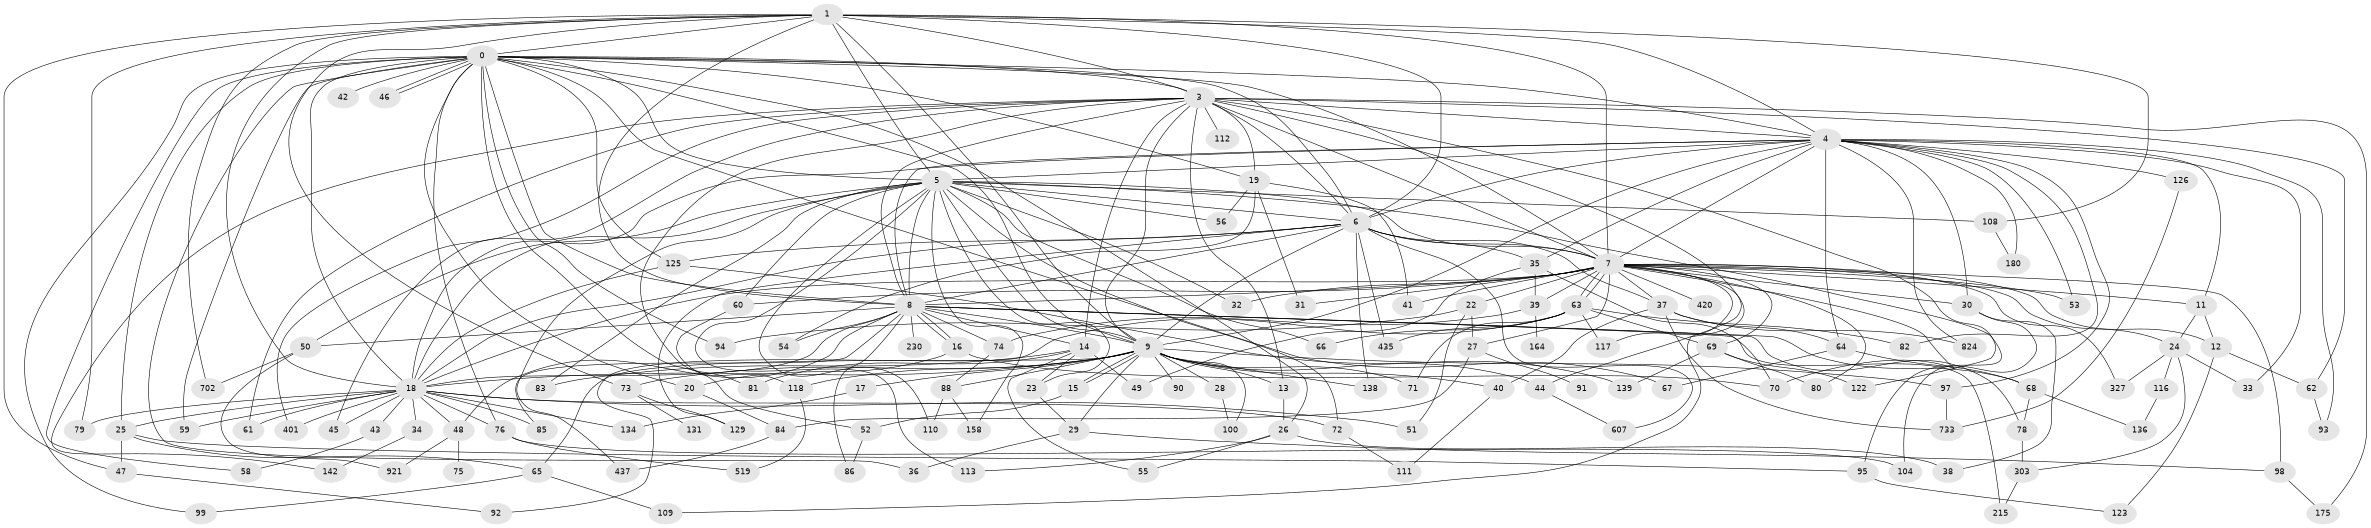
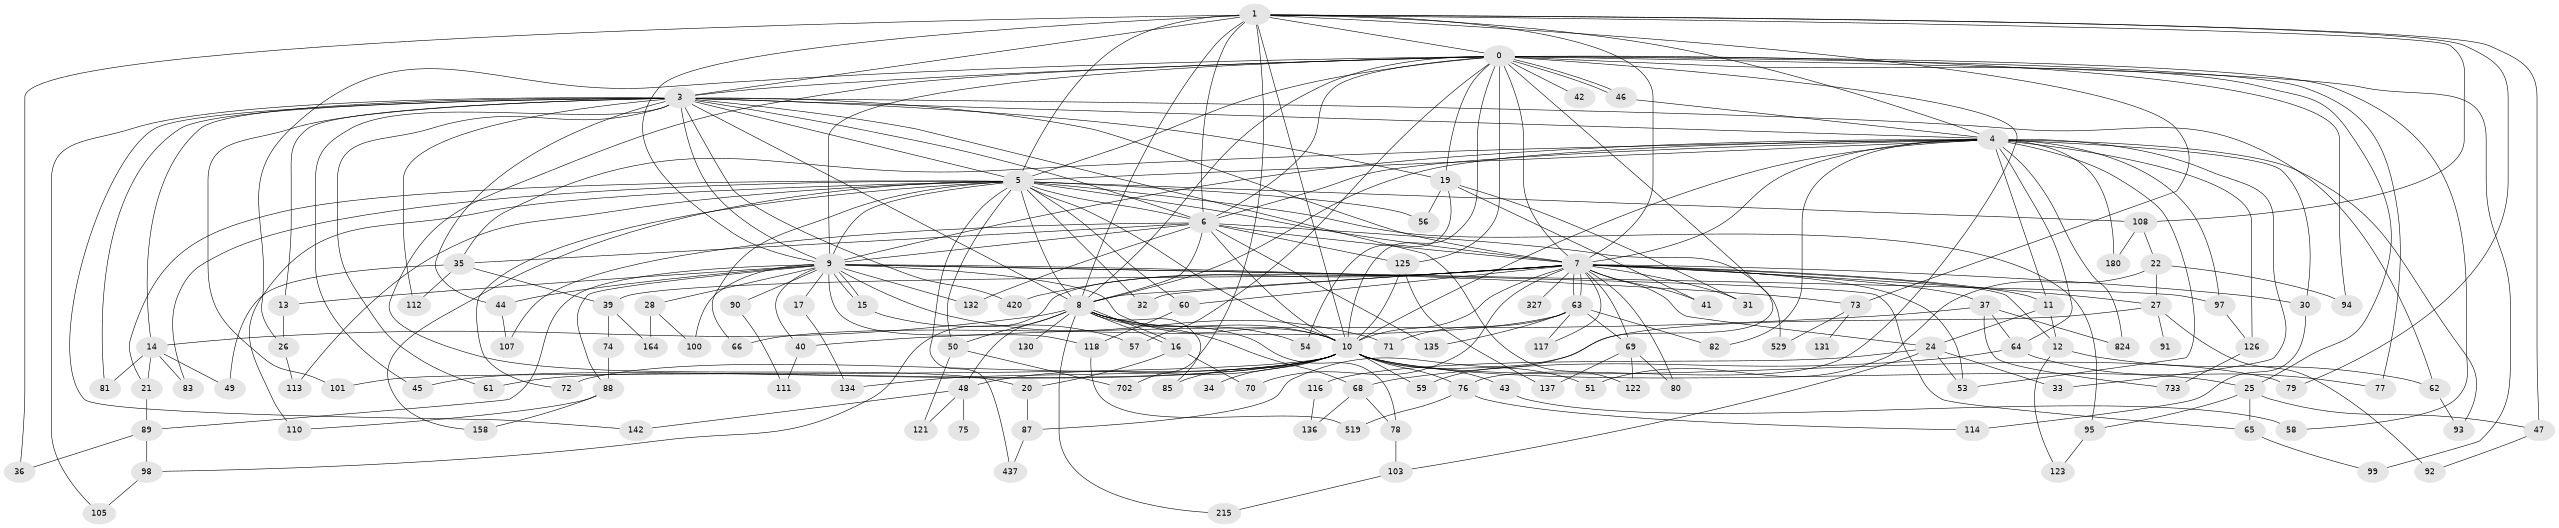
edge "0" -- "4": now "46" -- "4"
edge "3" -- "5": added
edge "3" -- "420": added
edge "6" -- "37": removed
edge "7" -- "22": now "108" -- "22"
edge "35" -- "70": now "35" -- "112"
edge "8" -- "9": removed
edge "28" -- "164": added
edge "8" -- "74": removed
node "230": label "230" -> "130"
node "435": label "435" -> "135"
edge "63" -- "92": now "27" -- "92"
edge "24" -- "327": now "24" -- "53"
node "18": label "18" -> "10"
node "23": label "23" -> "21"
node "138": label "138" -> "132"
node "139": label "139" -> "137"
node "67": label "67" -> "77"
edge "97" -- "733": now "97" -- "126"
edge "0" -- "36": now "1" -- "36"
node "401": label "401" -> "101"
node "129": label "129" -> "529"
node "84": label "84" -> "87"
node "52": label "52" -> "57"
node "29": label "29" -> "89"
node "607": label "607" -> "107"
edge "34" -- "142": now "48" -- "142"
edge "72" -- "111": now "90" -- "111"
node "921": label "921" -> "121"
node "86": removed
node "55": removed
node "104": label "104" -> "114"
node "38": removed
node "303": label "303" -> "103"
node "109": removed
node "175": label "175" -> "105"
